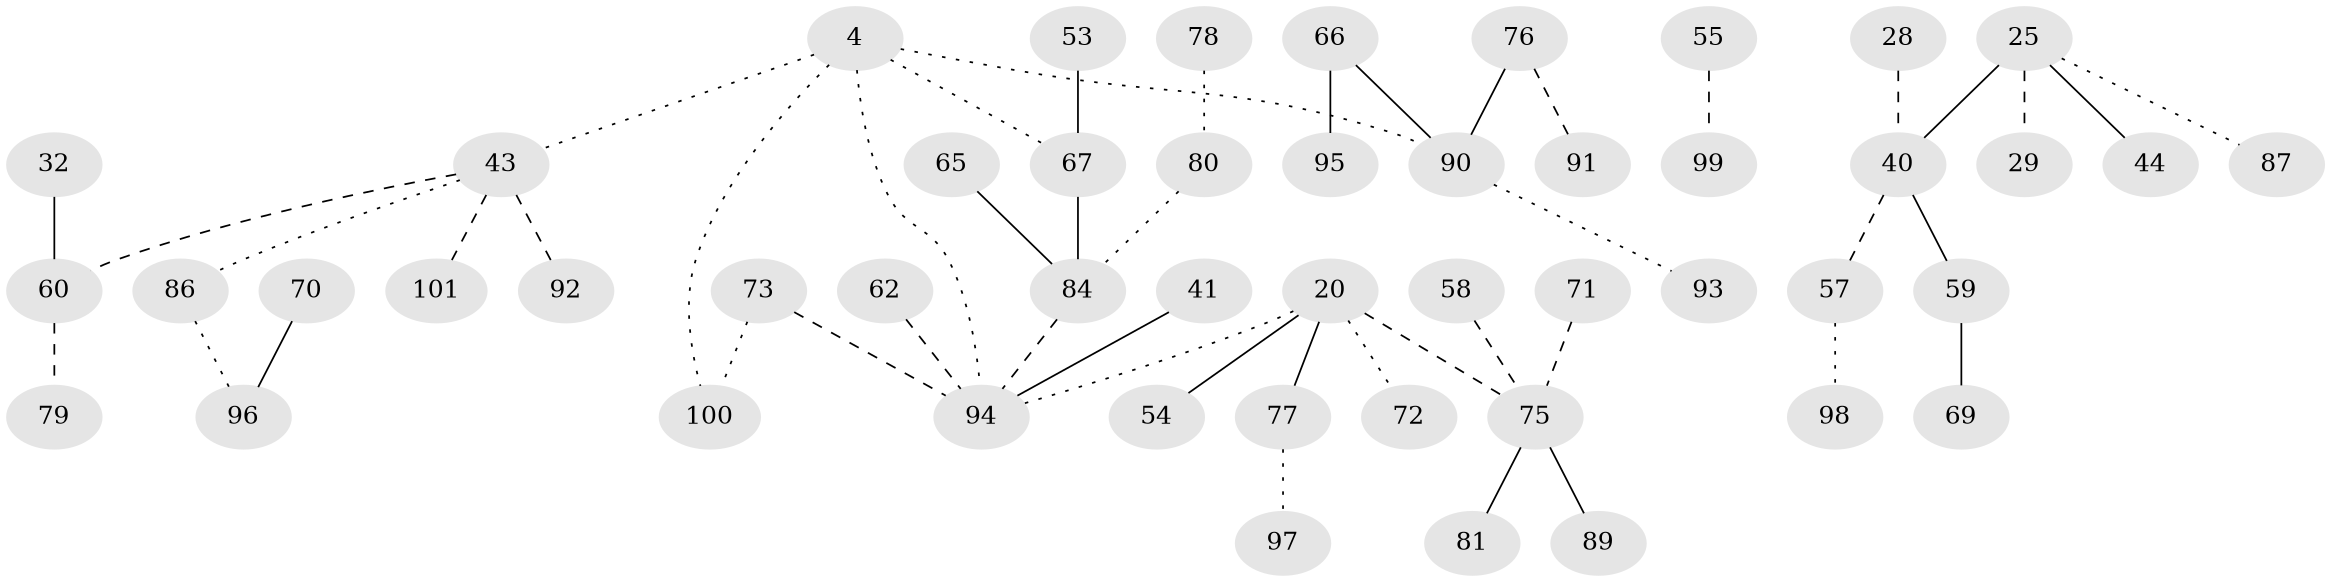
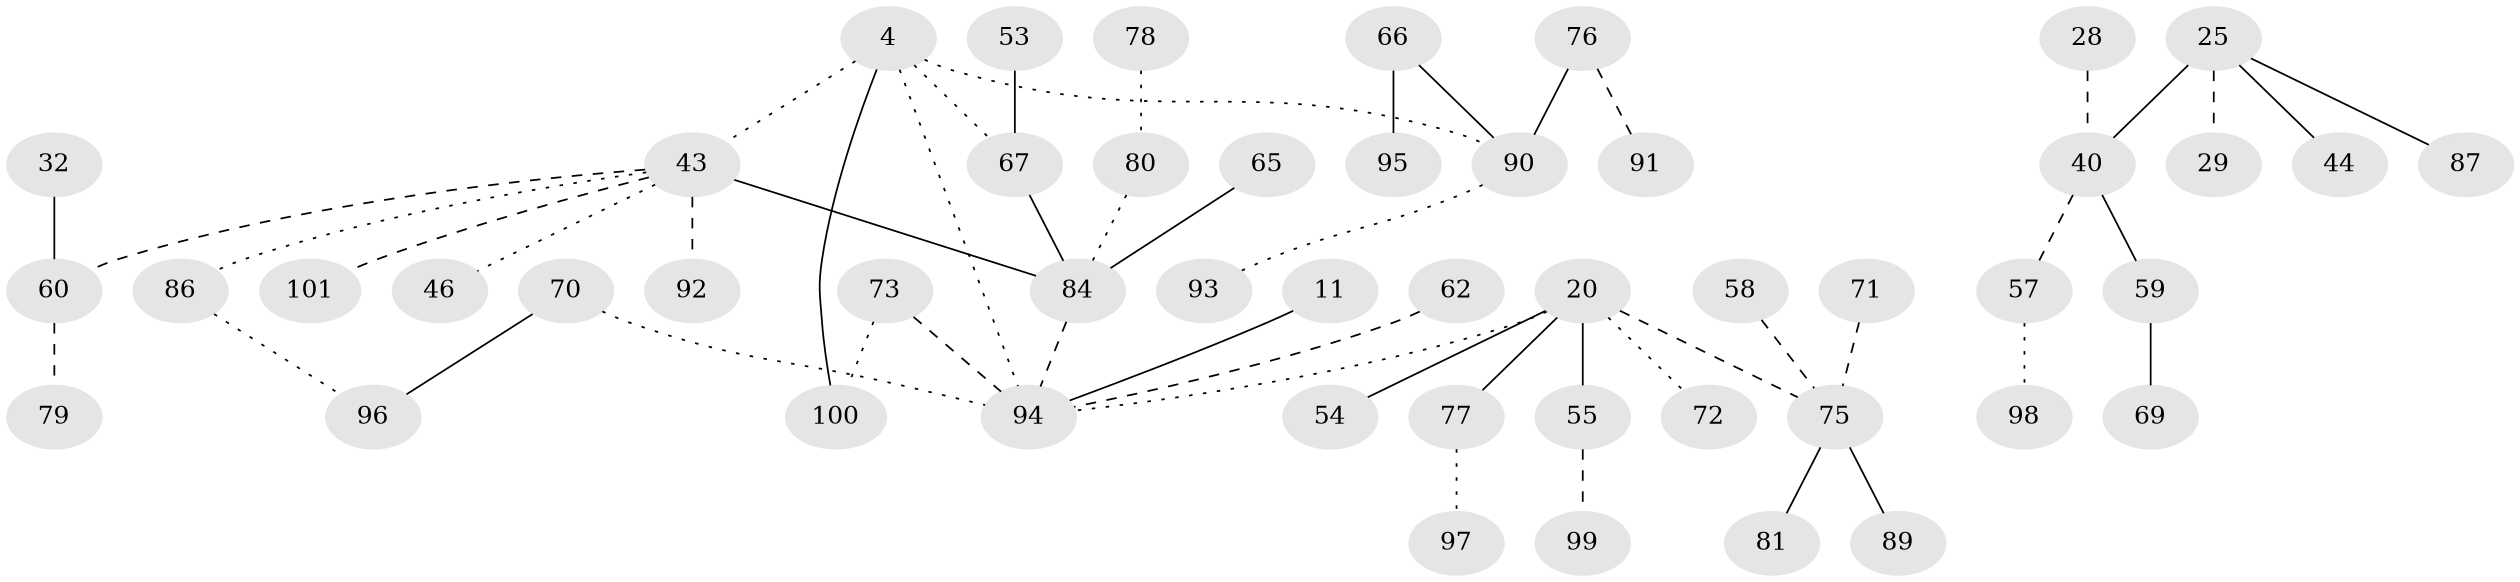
edge "25" -- "87": style dotted -> solid
edge "4" -- "100": style dotted -> solid
edge "43" -- "84": added
node "46": added
node "41": label "41" -> "11"
edge "20" -- "55": added
edge "70" -- "94": added
